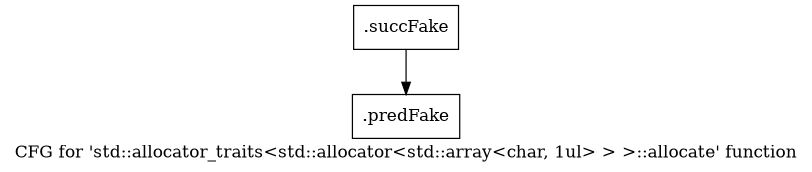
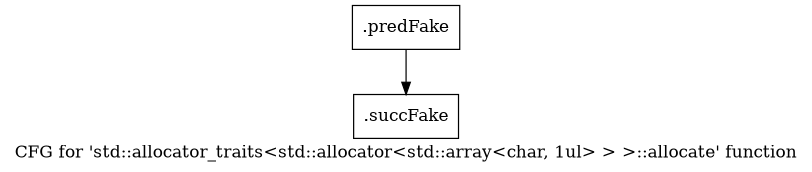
edge ".succFake" -> ".predFake": reversed
